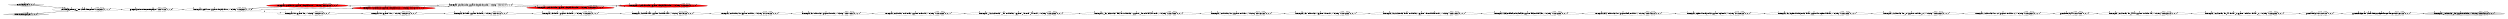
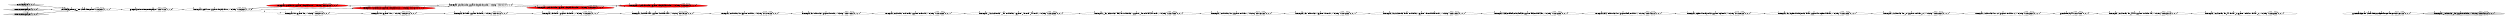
node "testPosIncrementAnalyzer['0', '1', '0']": added
node "qp.setPhraseSlop(0)@@@27@@@['0', '0', '1']": removed
